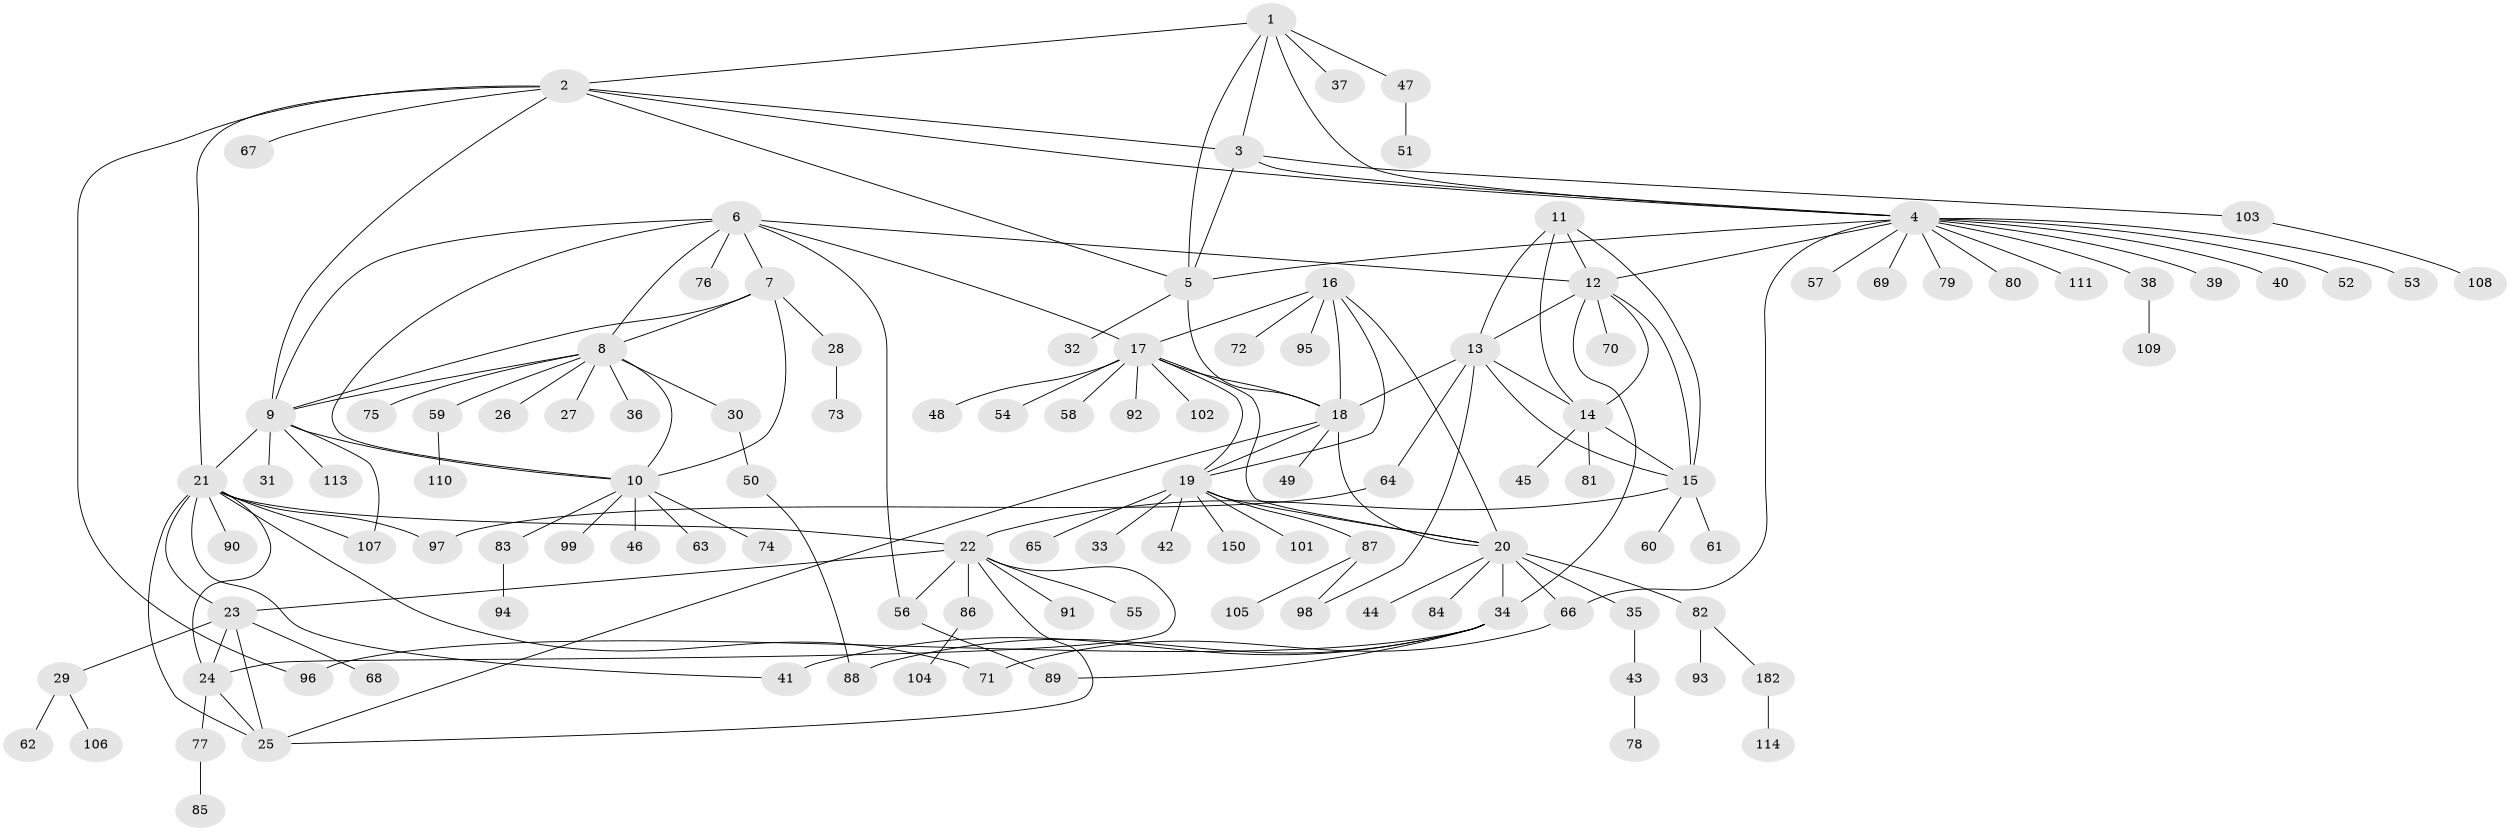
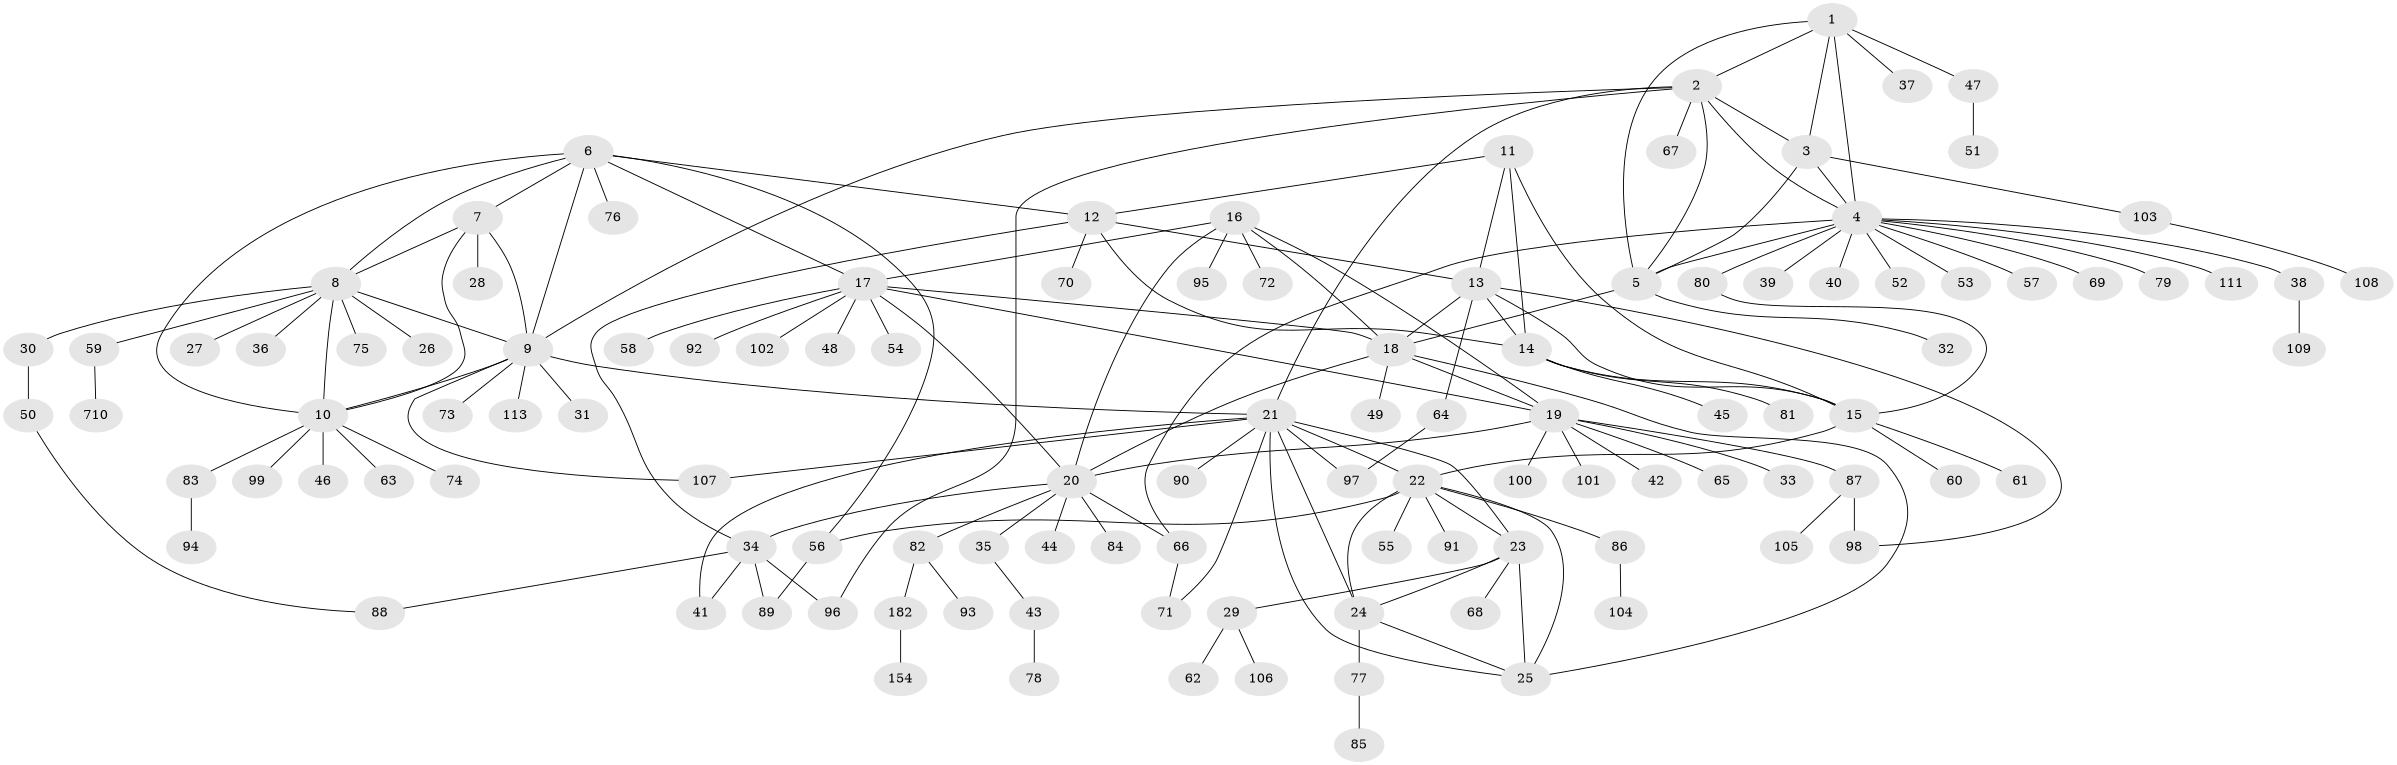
edge "4" -- "12": removed
edge "12" -- "15": now "80" -- "15"
edge "28" -- "73": now "9" -- "73"
node "110": label "110" -> "710"
node "150": label "150" -> "100"
node "114": label "114" -> "154"
